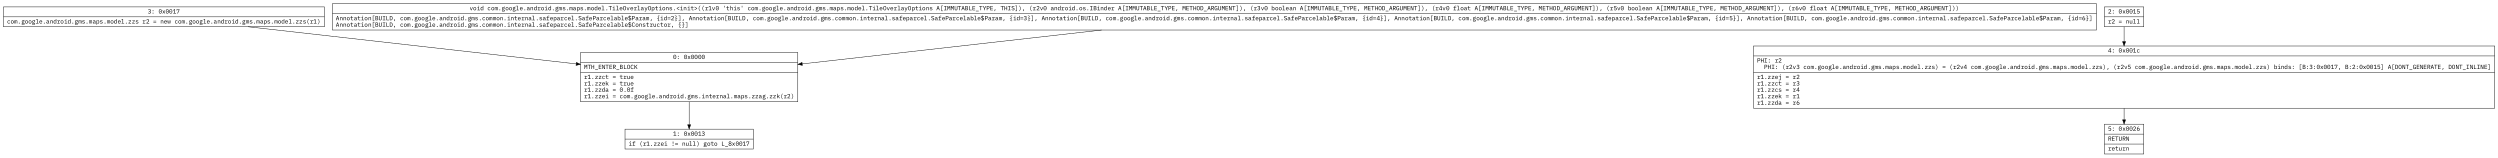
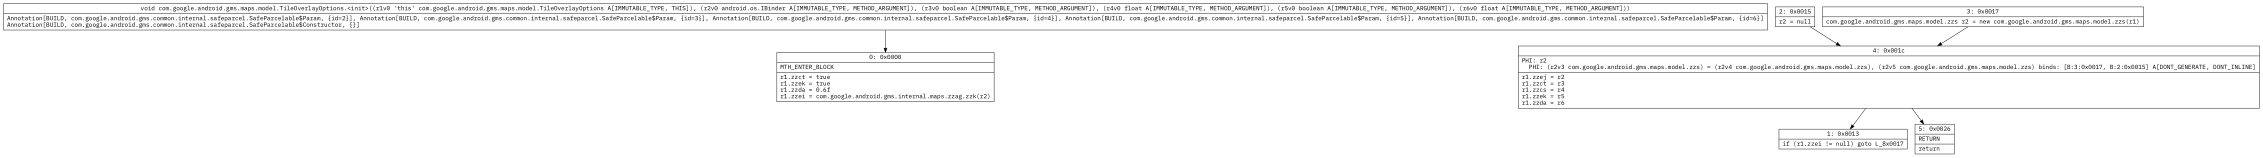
edge "3: 0x0017" -> "0: 0x0000": now "3: 0x0017" -> "4: 0x001c"
node "0: 0x0000": text "r1.zzda = 0.0f" -> "r1.zzda = 0.6f"
node "4: 0x001c": text "r1.zzek = r1" -> "r1.zzek = r5"
edge "0: 0x0000" -> "1: 0x0013": now "4: 0x001c" -> "1: 0x0013"
